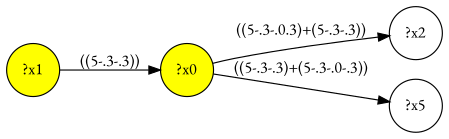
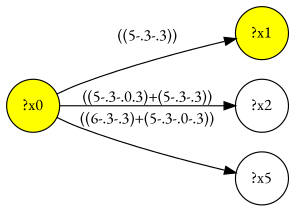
edge "?x0" -> "?x5": label "((5-.3-.3)+(5-.3-.0-.3))" -> "((6-.3-.3)+(5-.3-.0-.3))"
edge "?x1" -> "?x0": reversed
